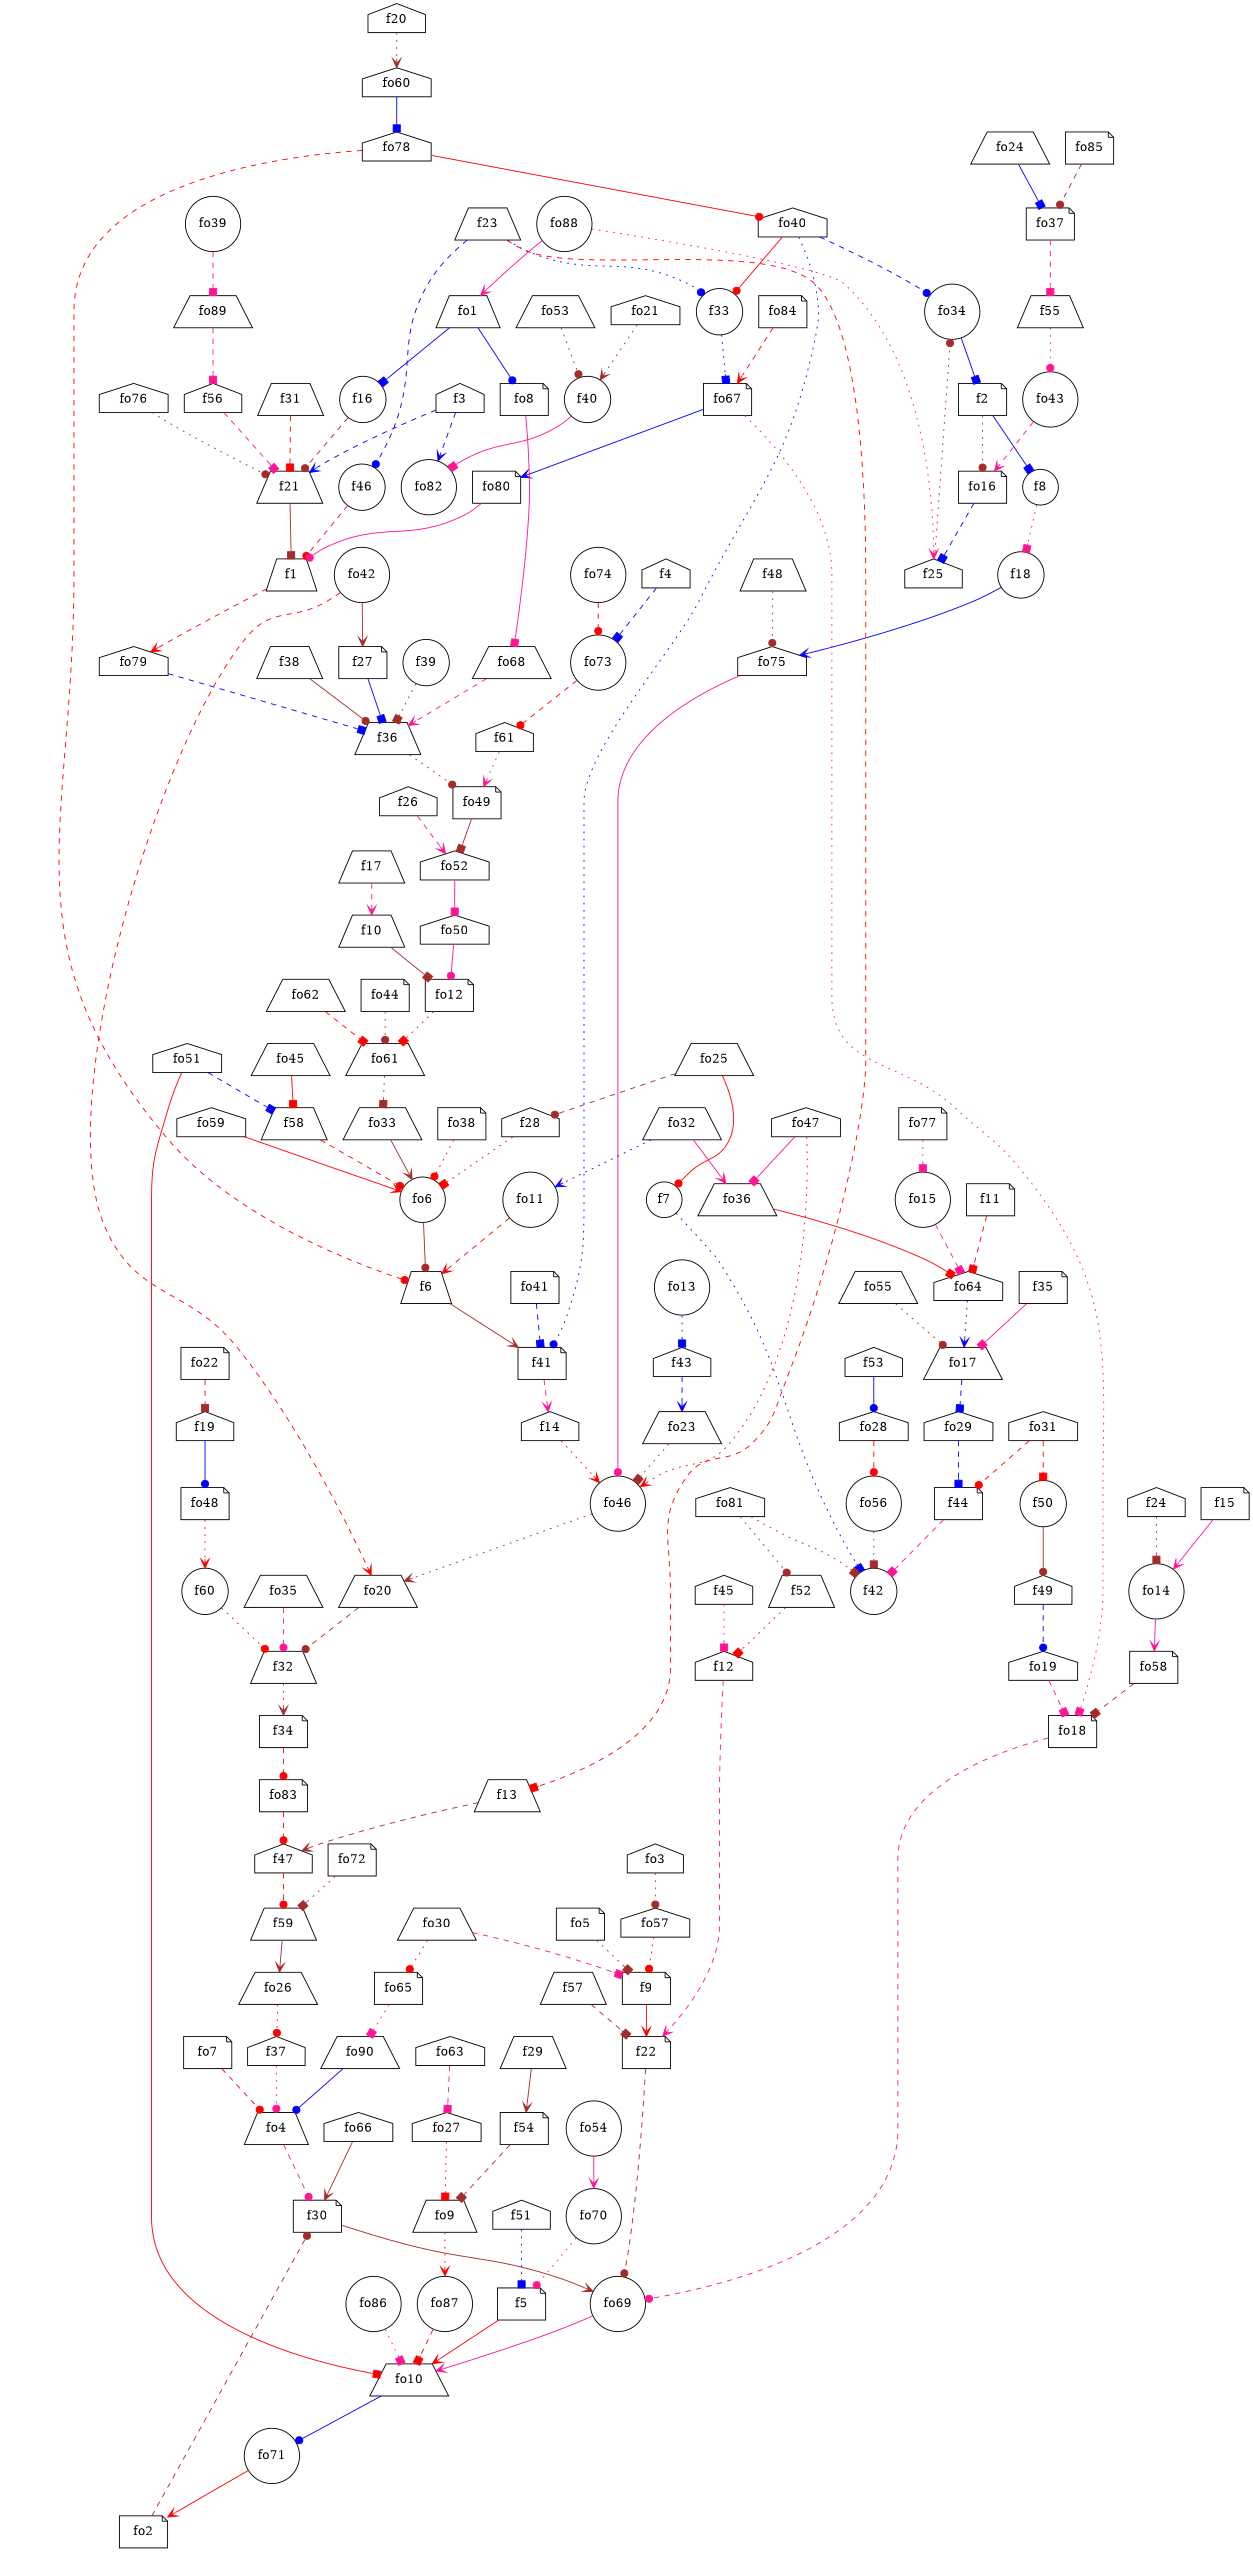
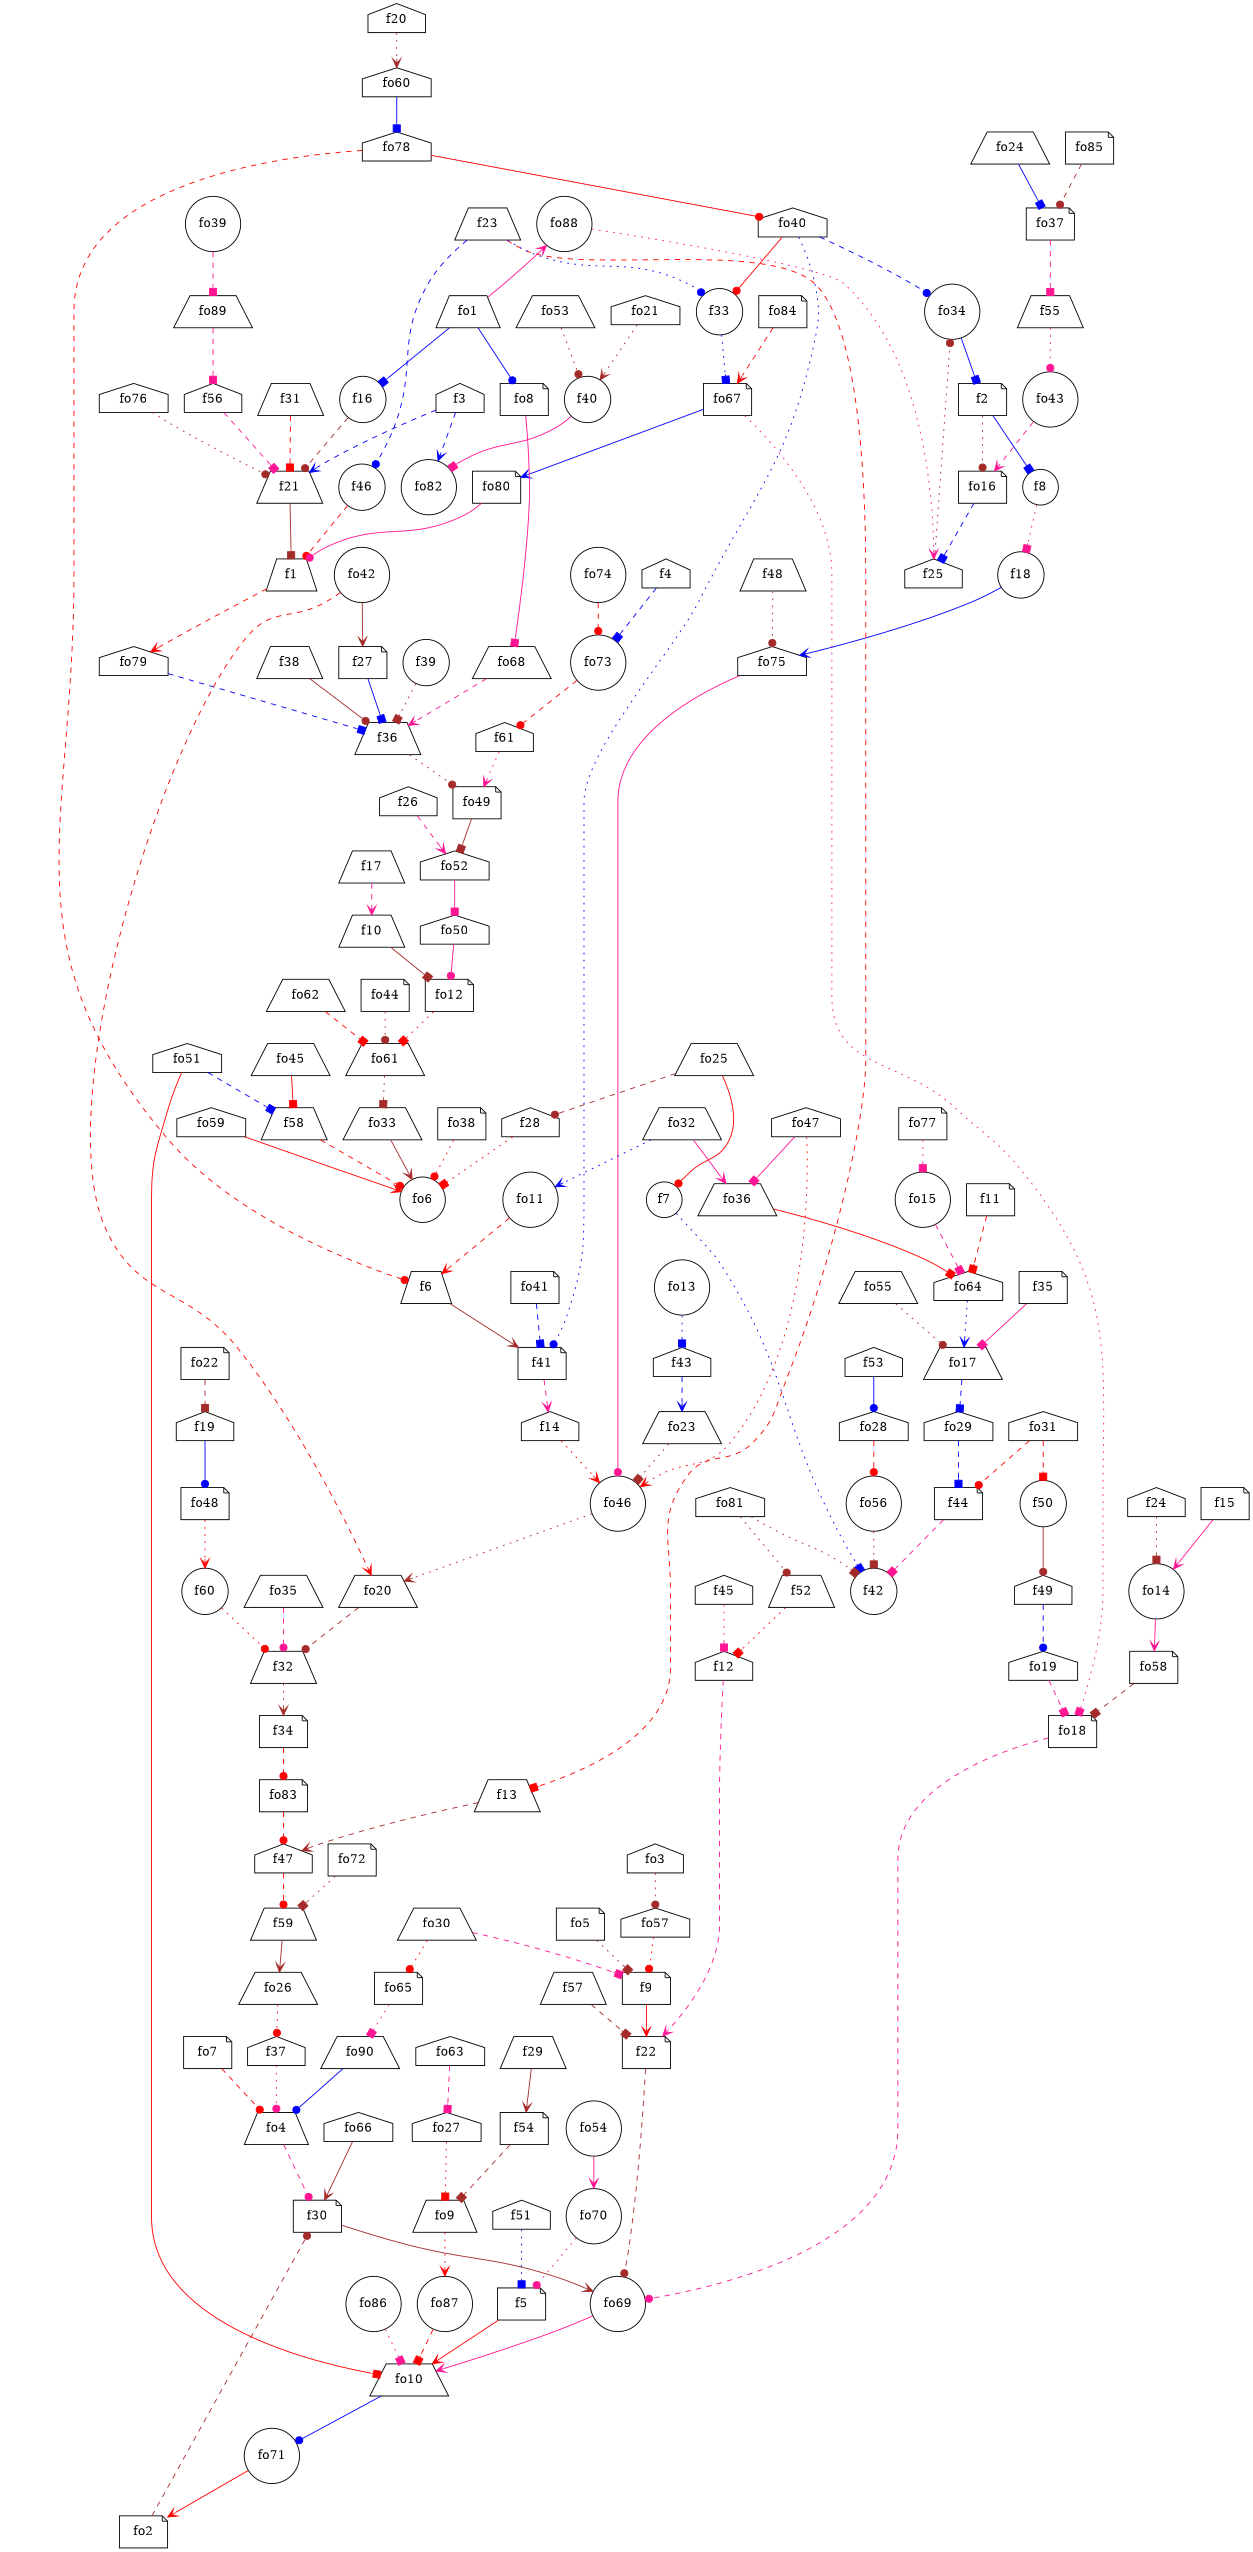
edge "fo88" -> "fo1": reversed
edge "fo6" -> "f6": removed
